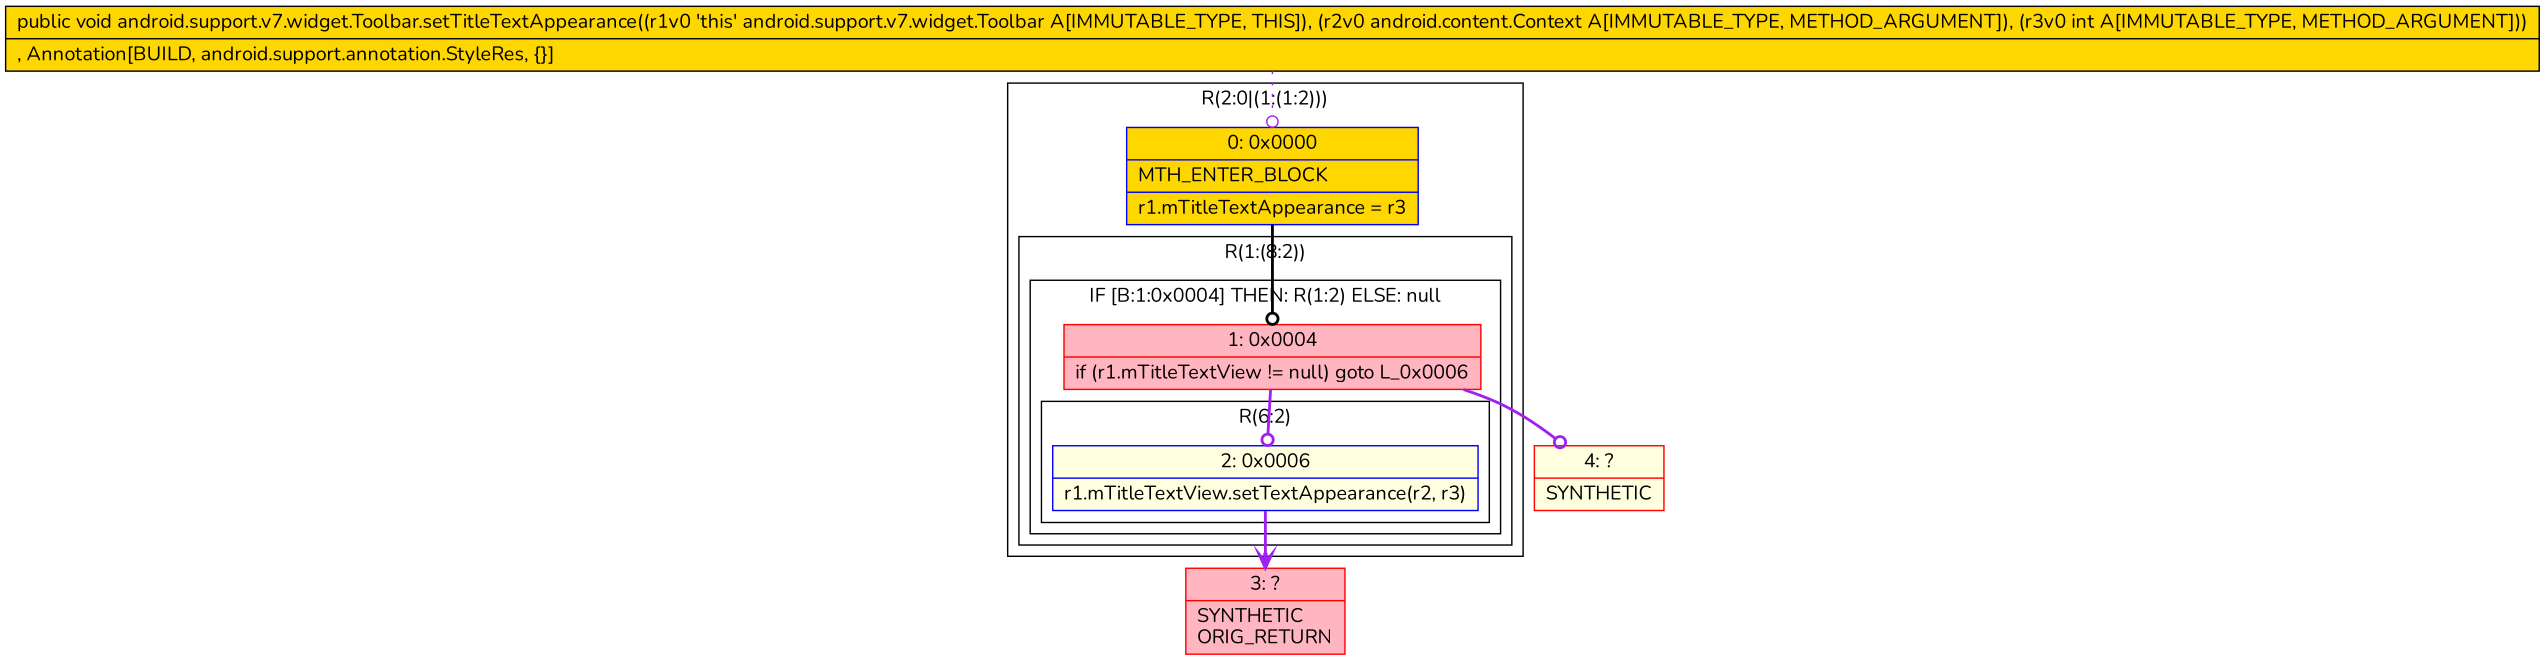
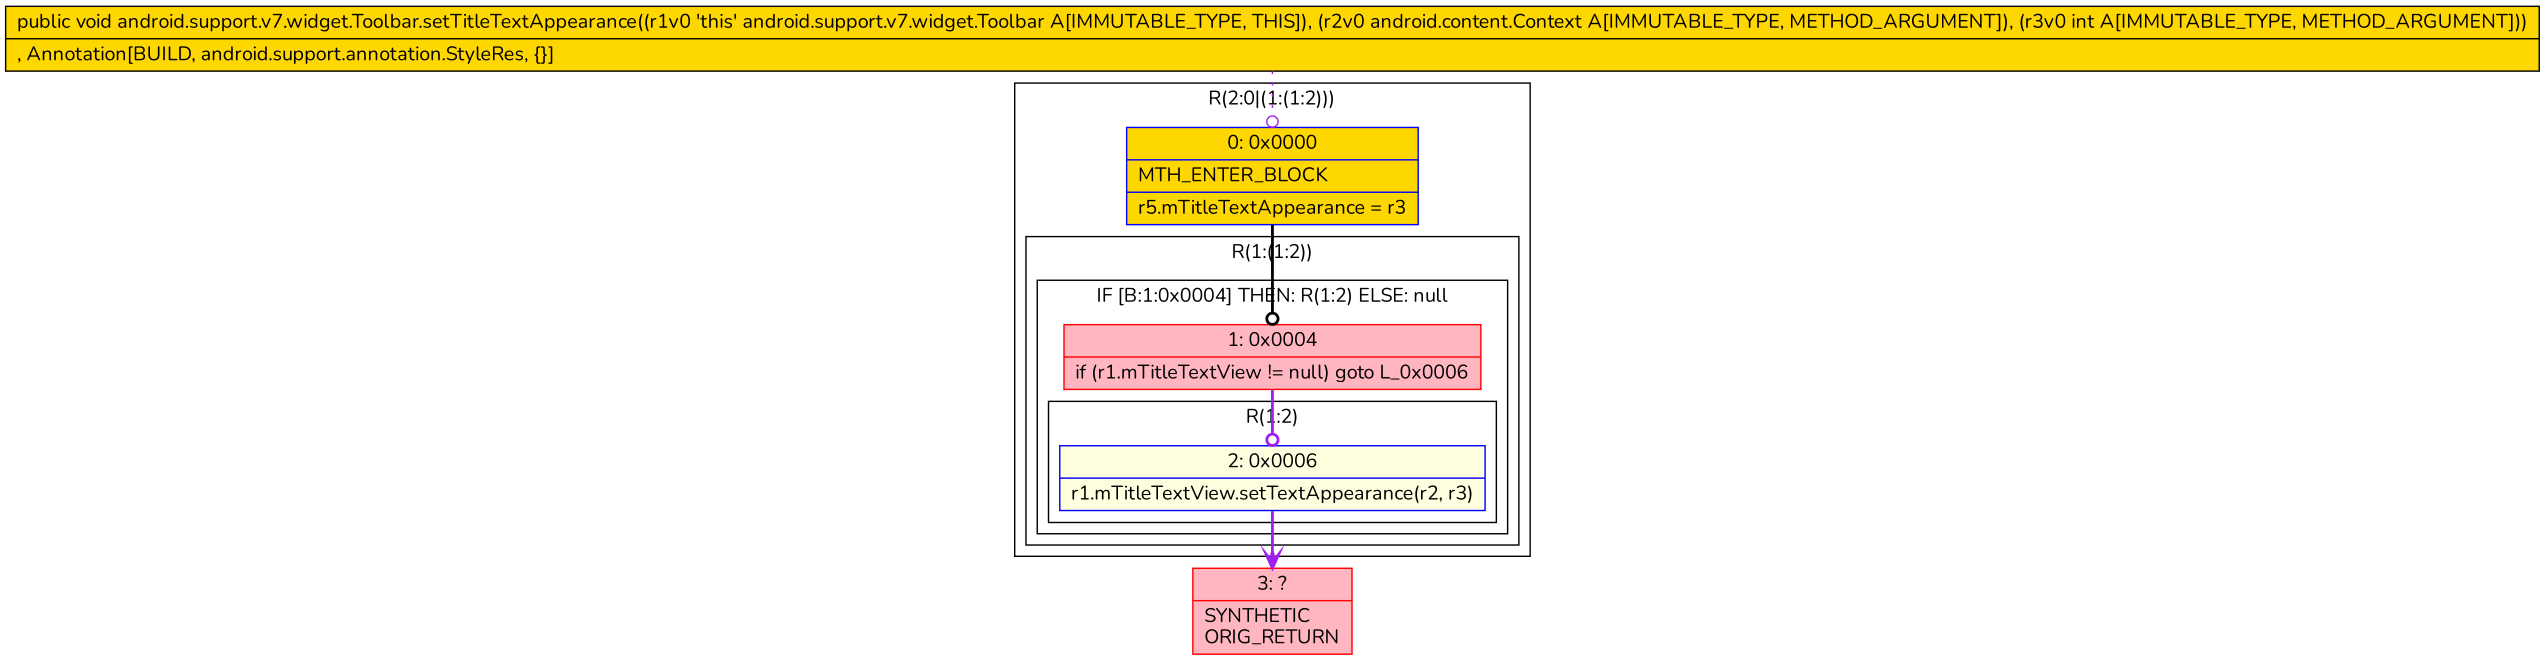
node "0: 0x0000": text "r1.mTitleTextAppearance = r3" -> "r5.mTitleTextAppearance = r3"
cluster "R(1:(8:2))": label "R(1:(8:2))" -> "R(1:(1:2))"
cluster "R(6:2)": label "R(6:2)" -> "R(1:2)"
node "4: ?": removed
